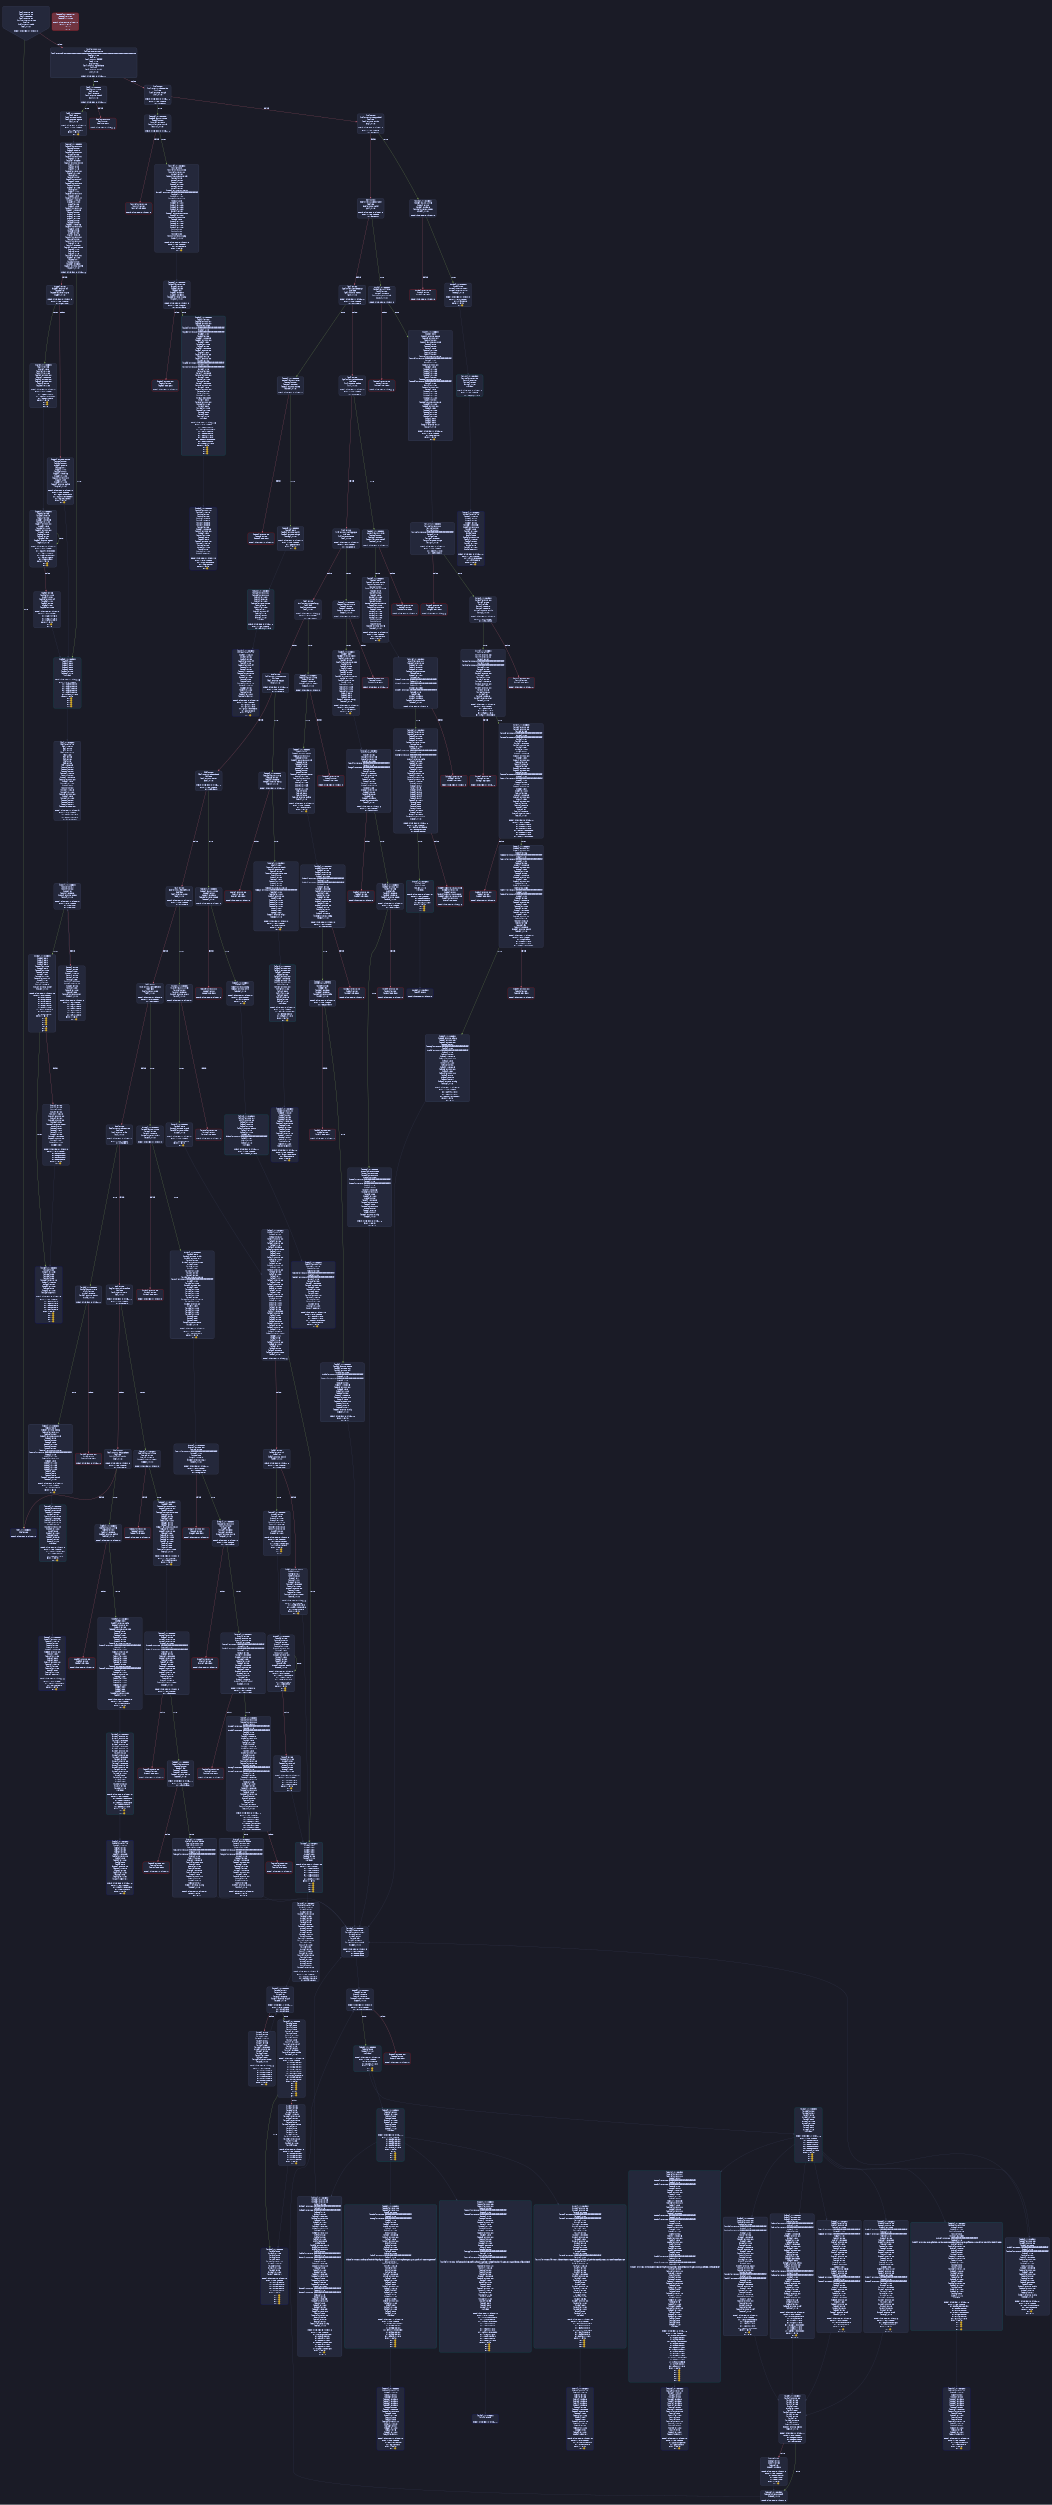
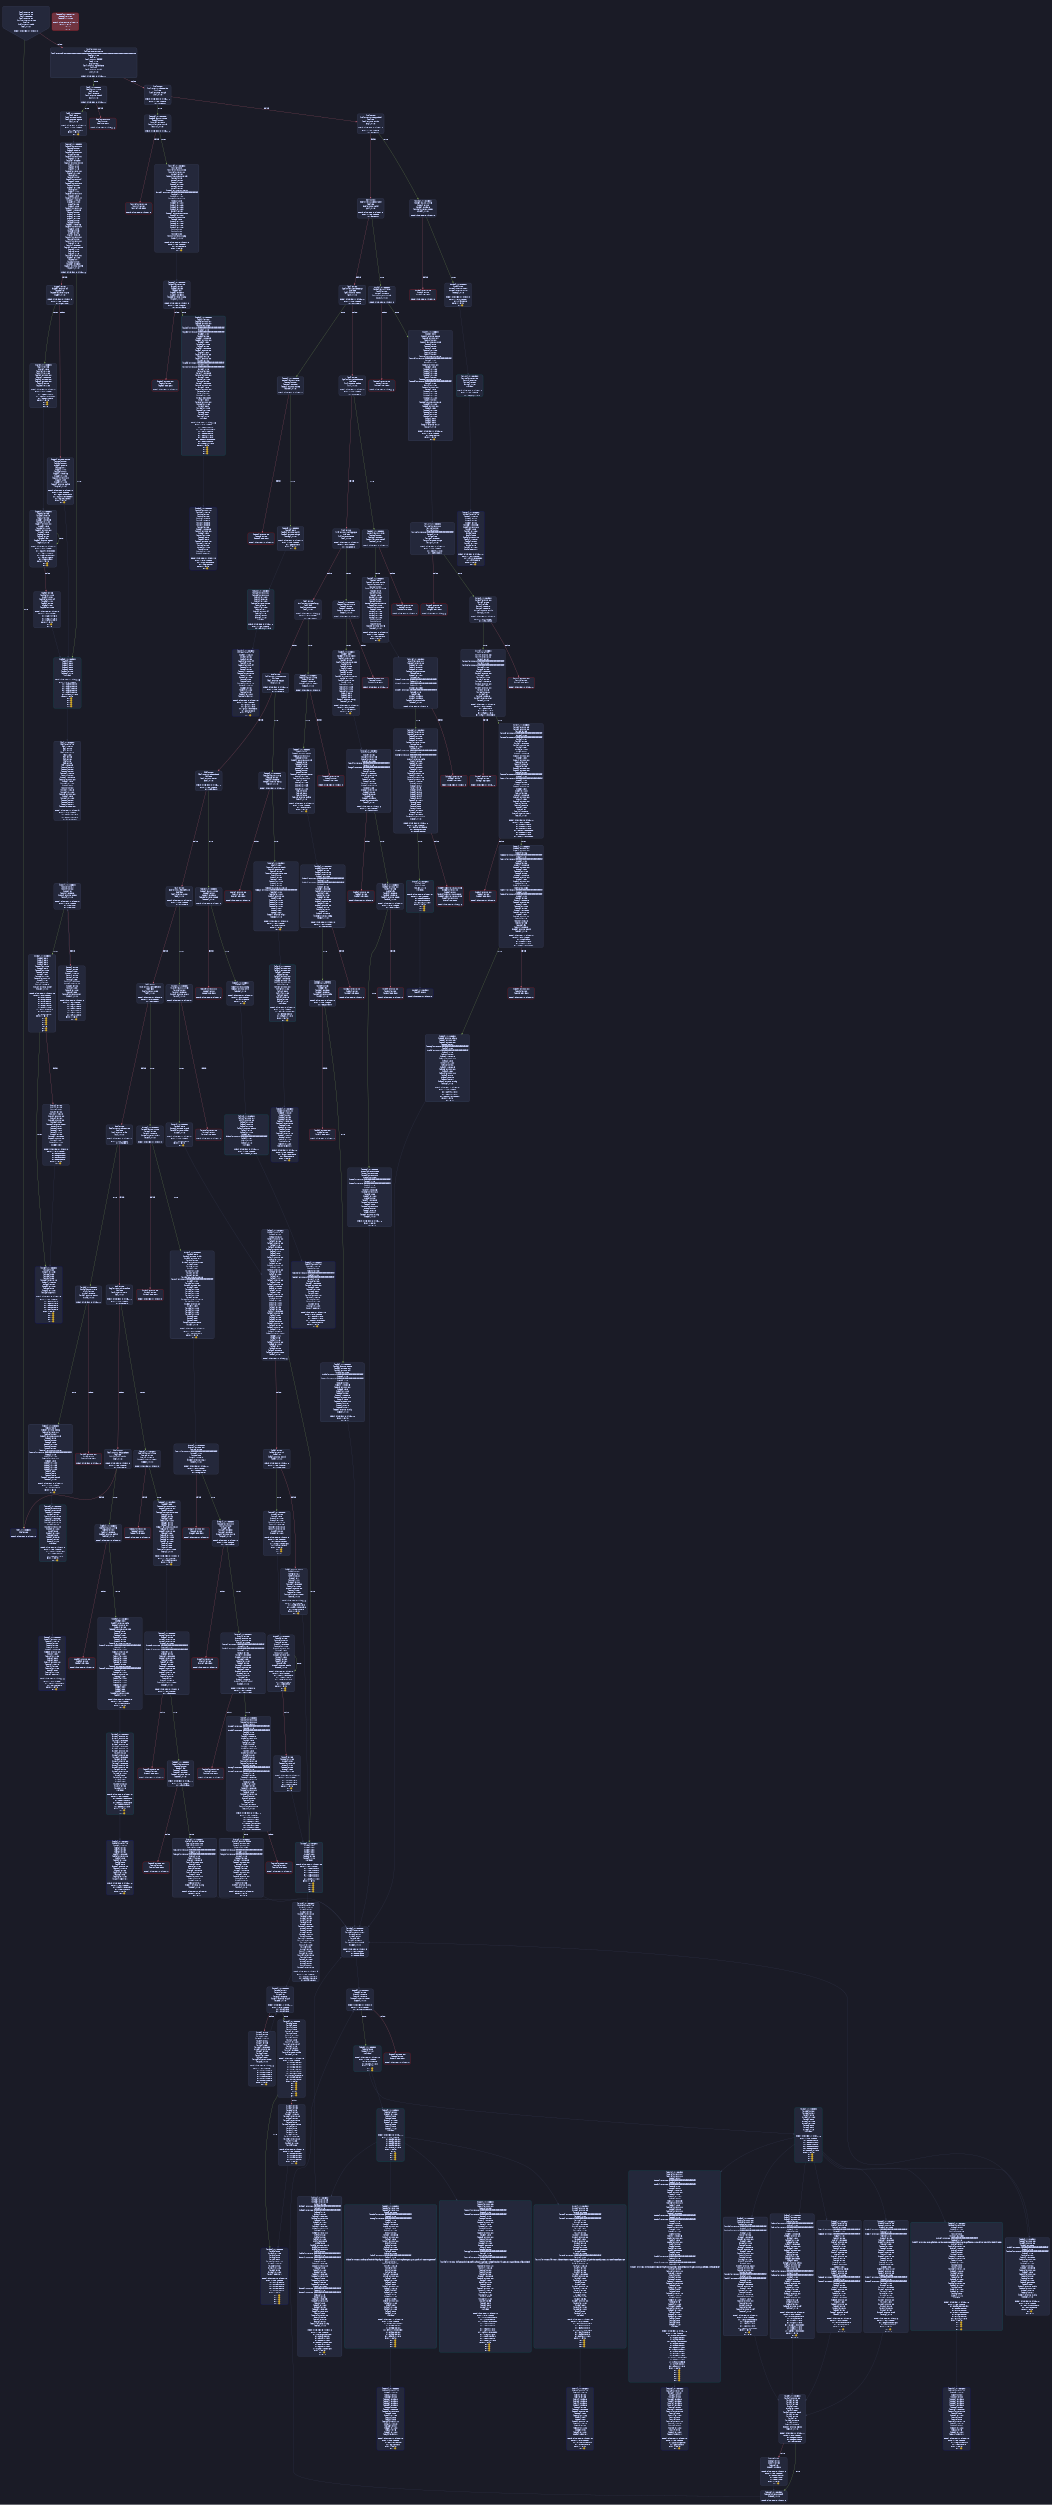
node "[04f3] JUMPDEST [04f4] STOP Stack size req: 0, sizeΔ: 0": removed
